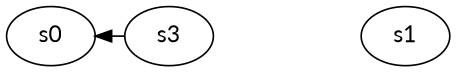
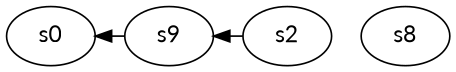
node "s3": label "s3" -> "s9"
node "s2": added
node "s1": label "s1" -> "s8"
